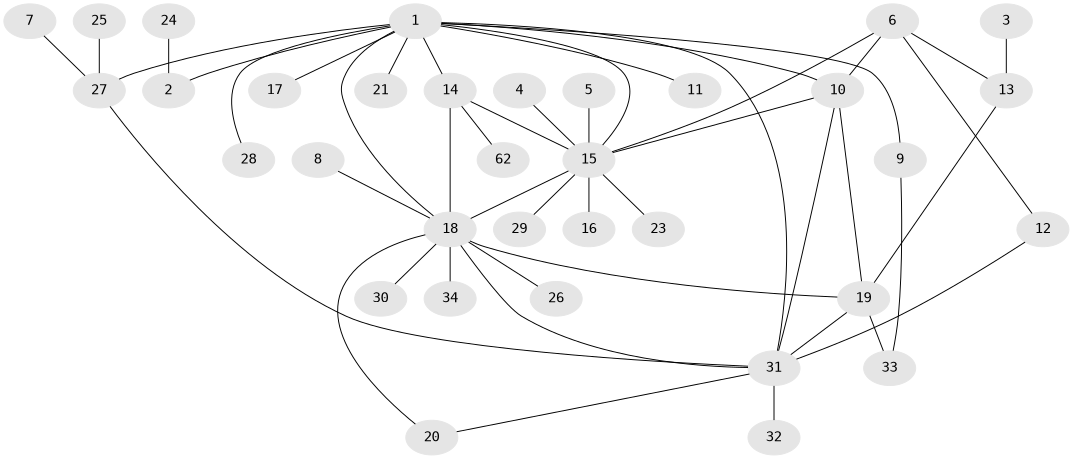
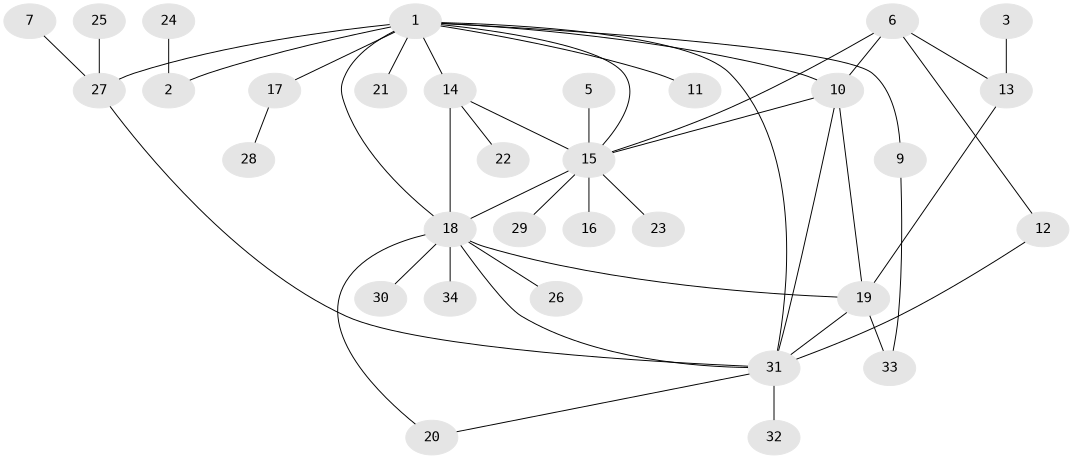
edge "1" -- "28": now "17" -- "28"
node "4": removed
node "8": removed
node "62": label "62" -> "22"
